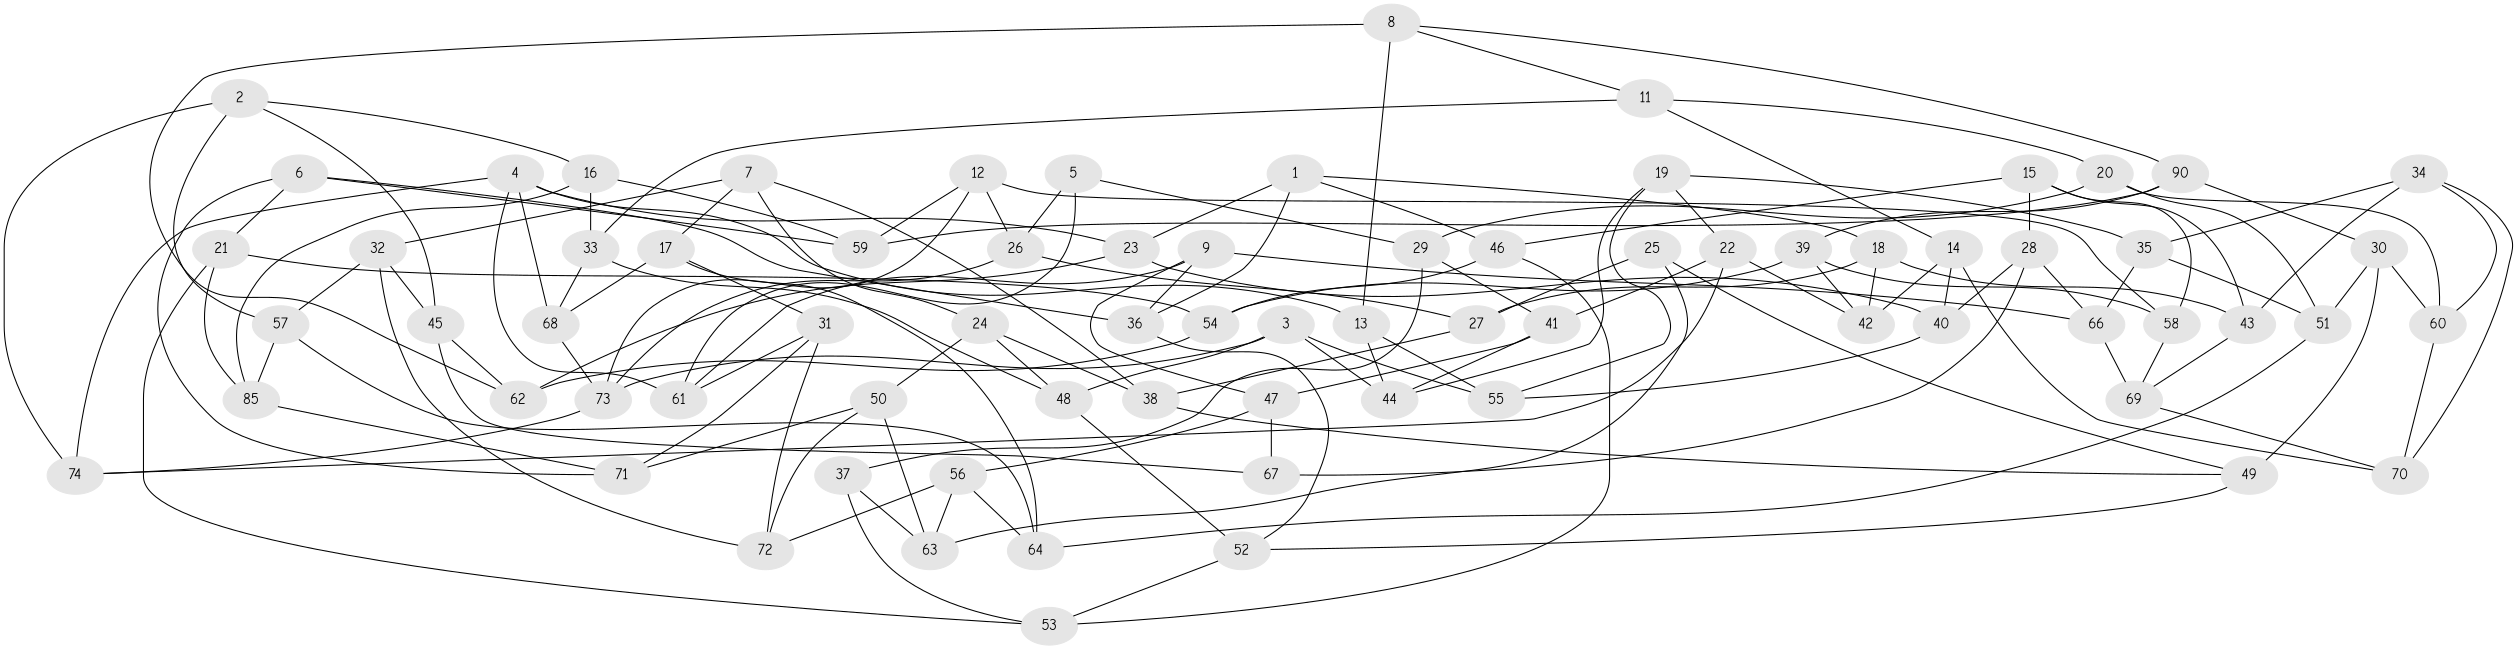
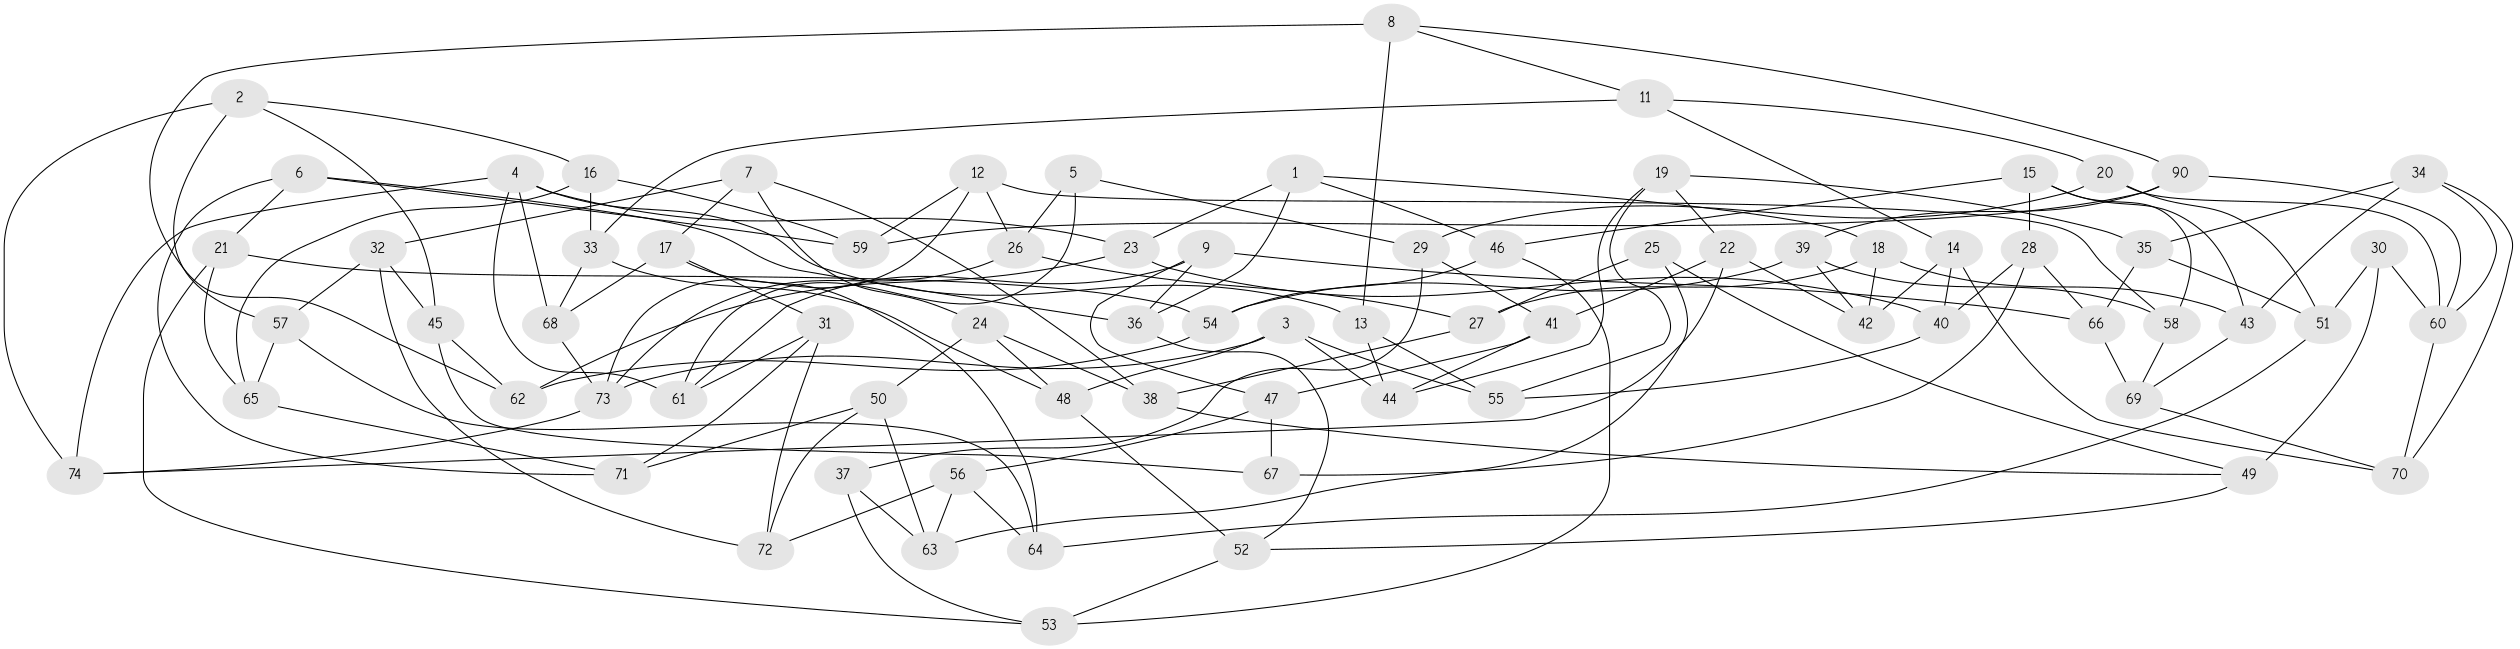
edge "90" -- "30": now "90" -- "60"
node "85": label "85" -> "65"
